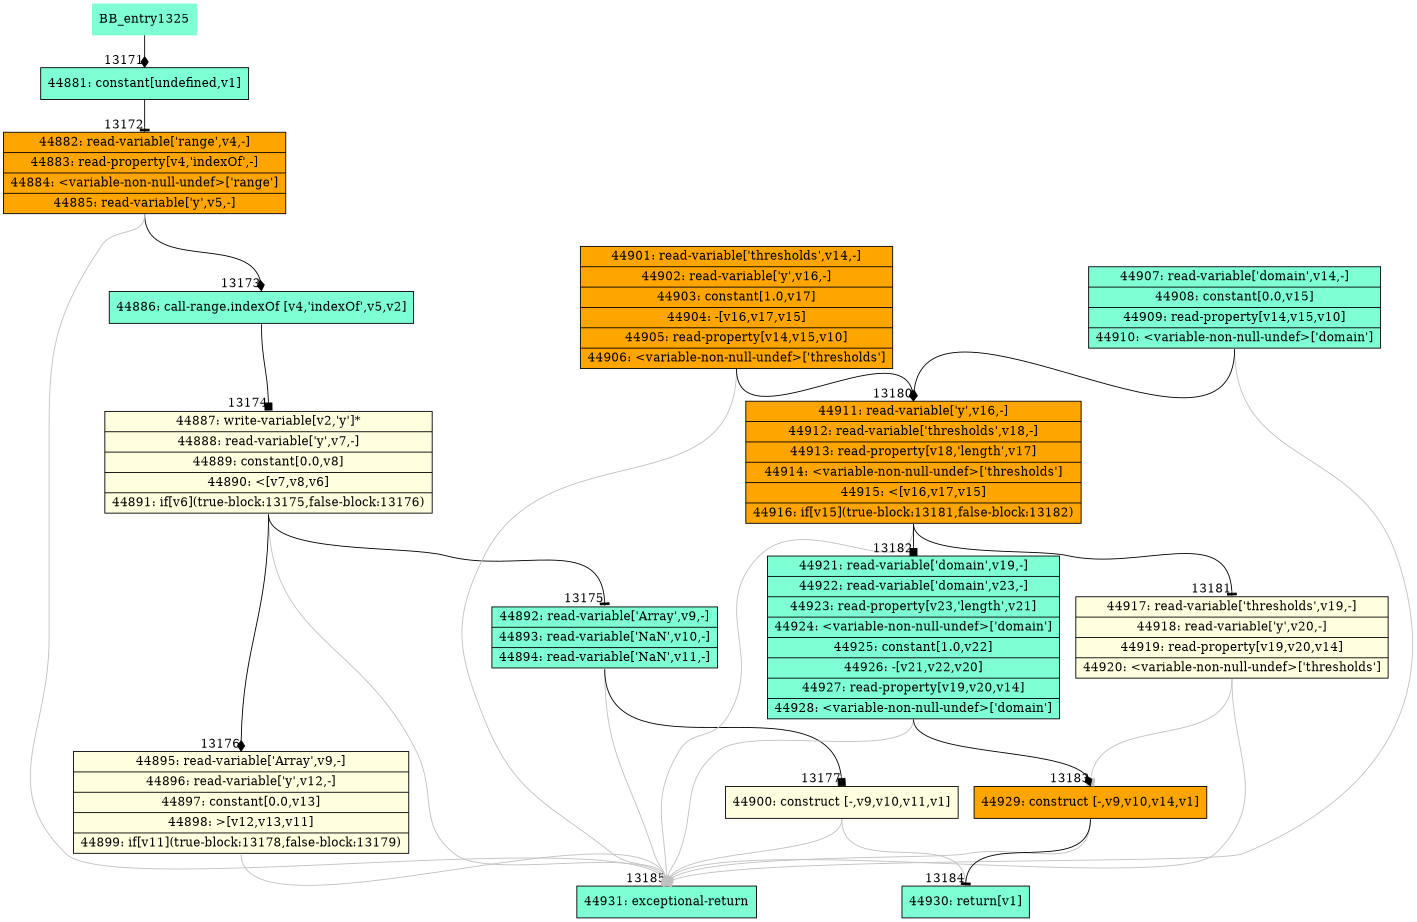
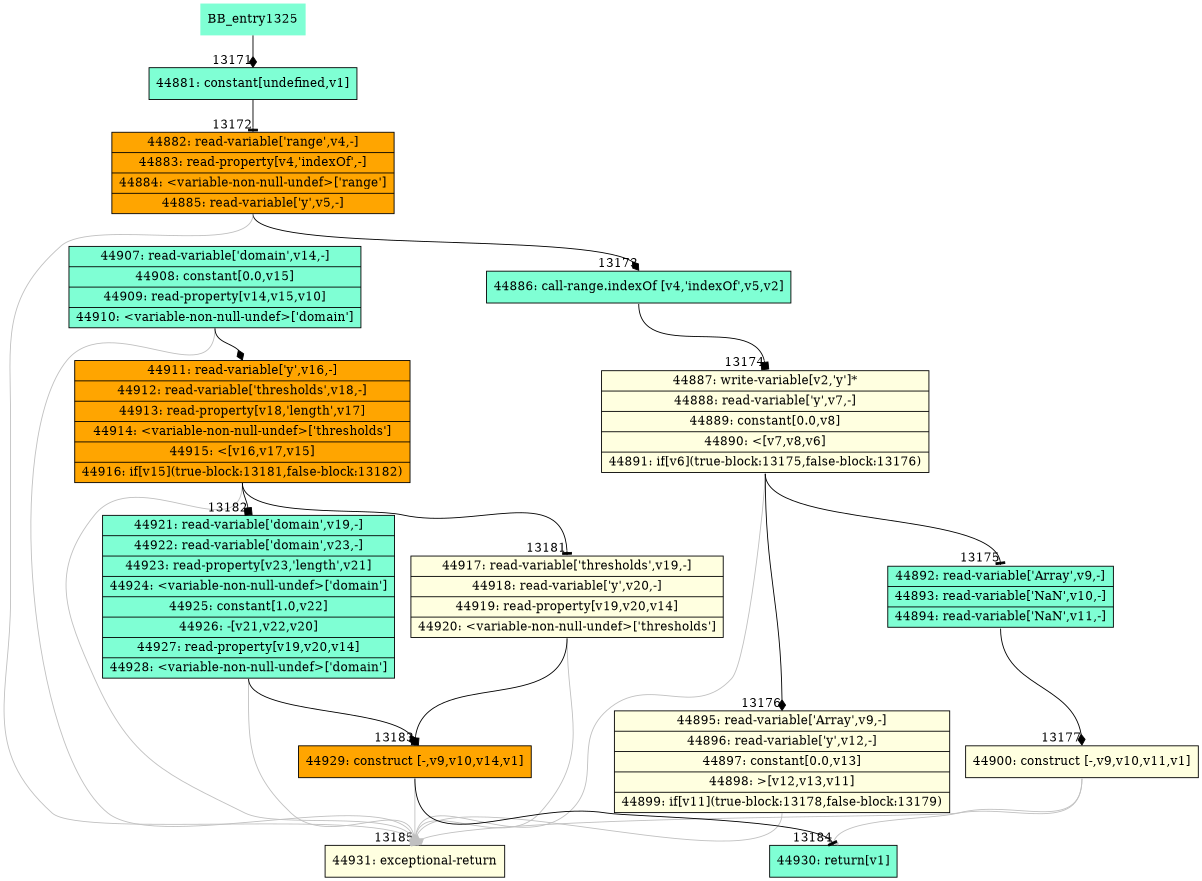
node "44901: read-variable['thresholds',v14,-]": removed
edge "44892: read-variable['Array',v9,-]" -> "44900: construct [-,v9,v10,v11,v1]": arrowhead box -> diamond
edge "44917: read-variable['thresholds',v19,-]" -> "44929: construct [-,v9,v10,v14,v1]": color gray -> black
edge "44892: read-variable['Array',v9,-]" -> "44931: exceptional-return": removed
node "44931: exceptional-return": fillcolor aquamarine -> lightyellow
